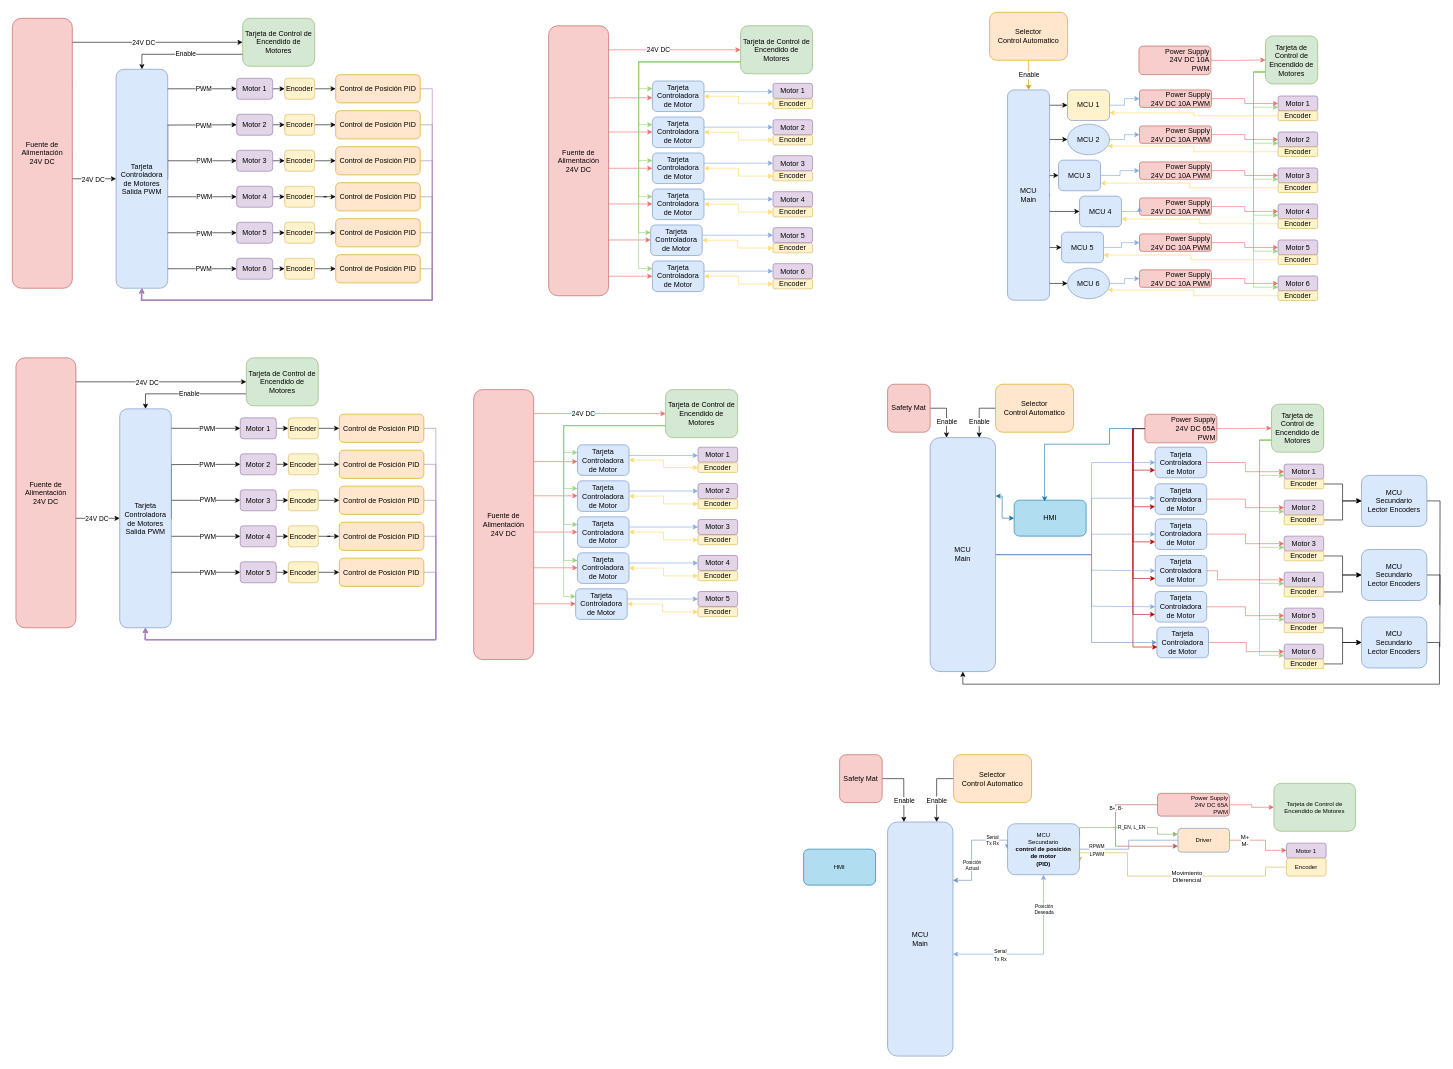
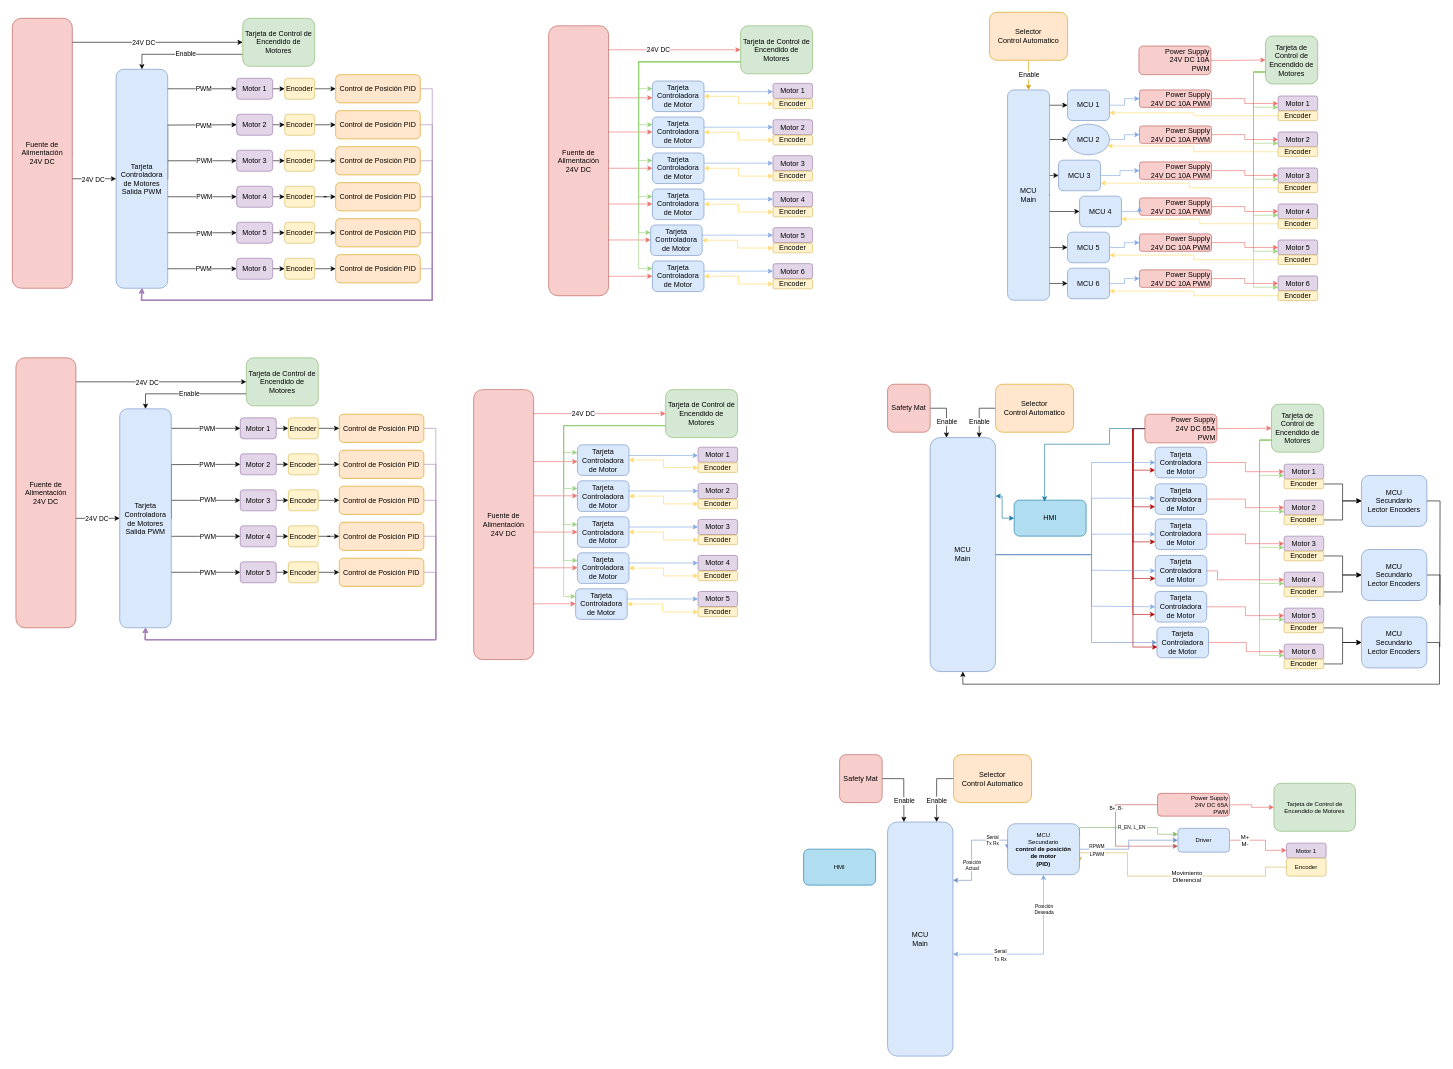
node "MCU 1": fillcolor #fff2cc -> #dae8fc
node "MCU 5": moved (1083, 248) -> (1089, 248)
node "MCU 6": shape ellipse -> rounded rectangle
edge "Driver" -- "MCUSecundariocontrol de posiciónde motor (PID)": arrowhead none -> classic
node "Driver": fillcolor #ffe6cc -> #dae8fc
